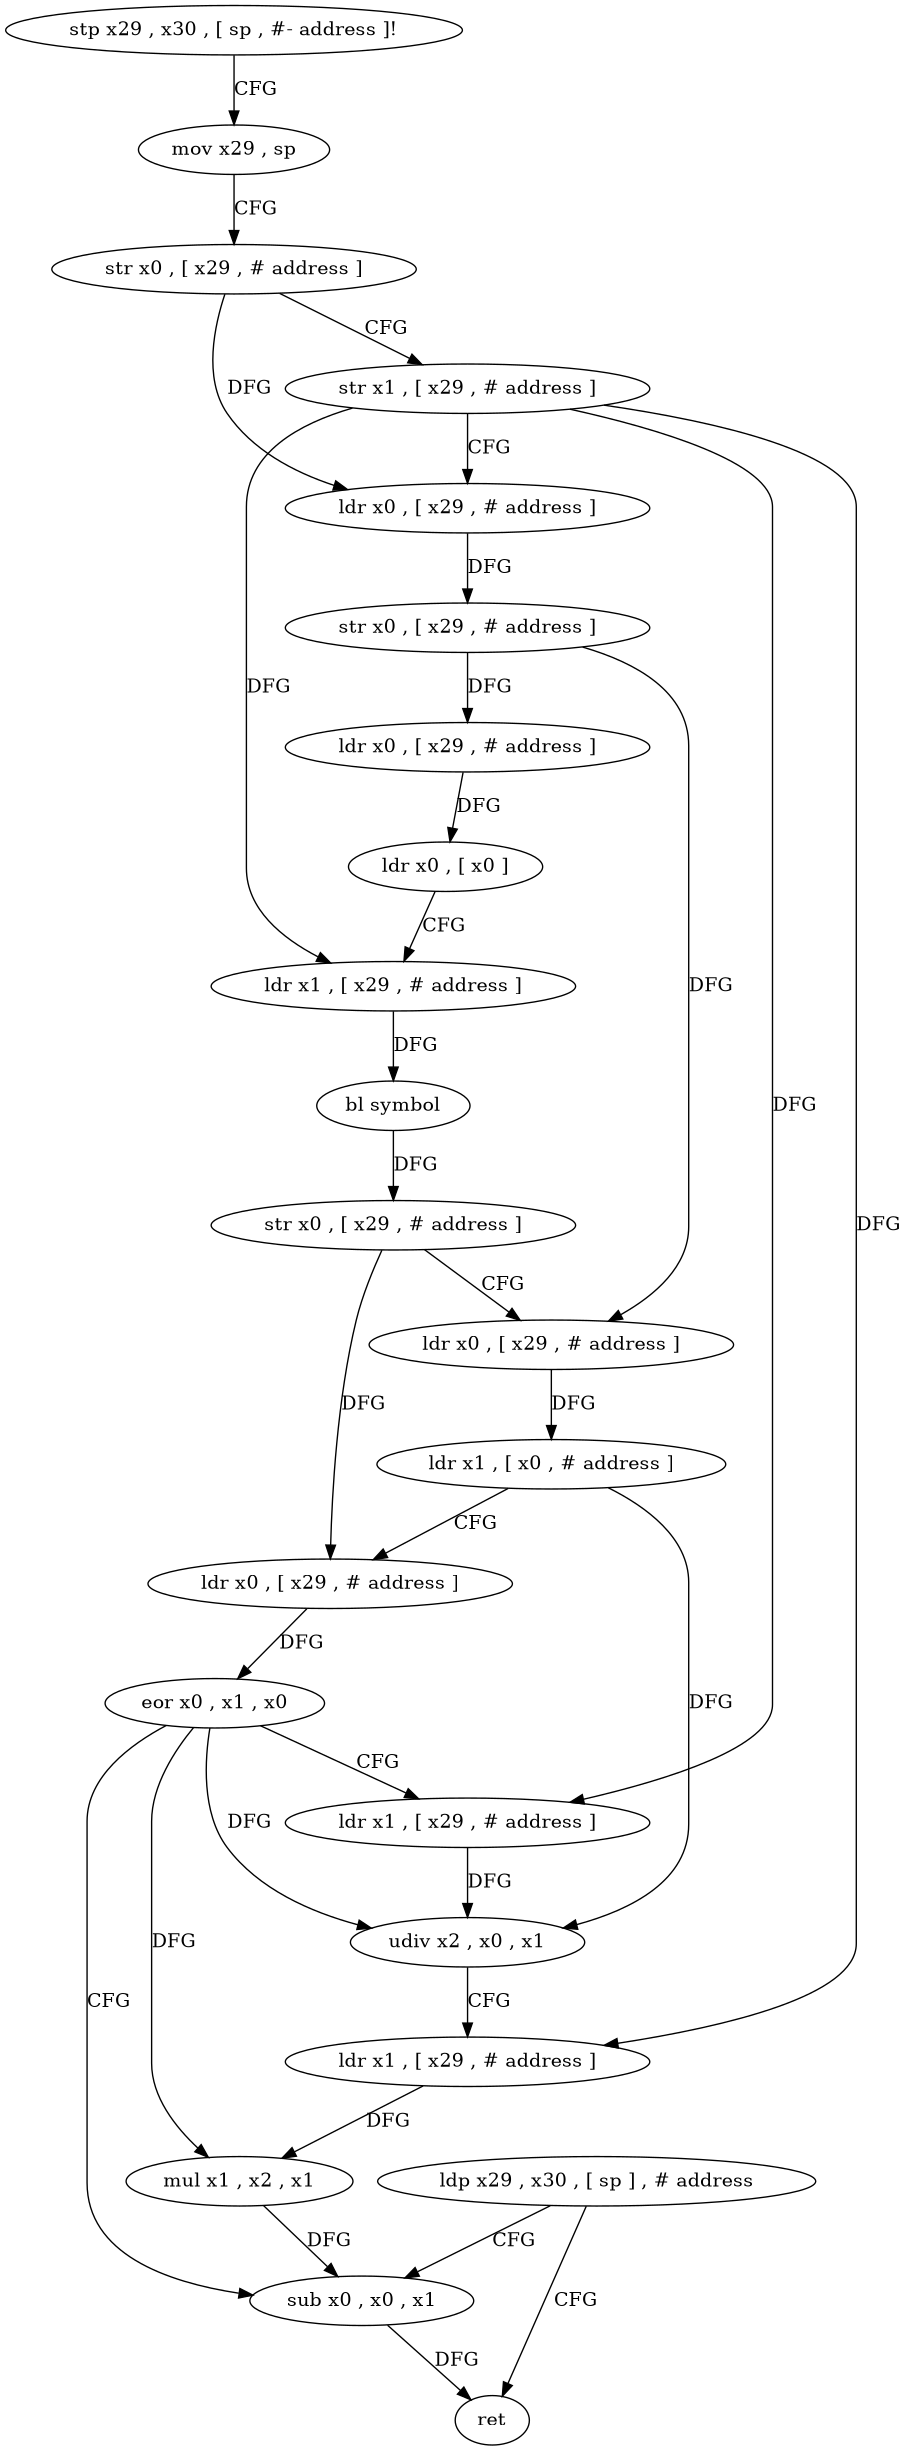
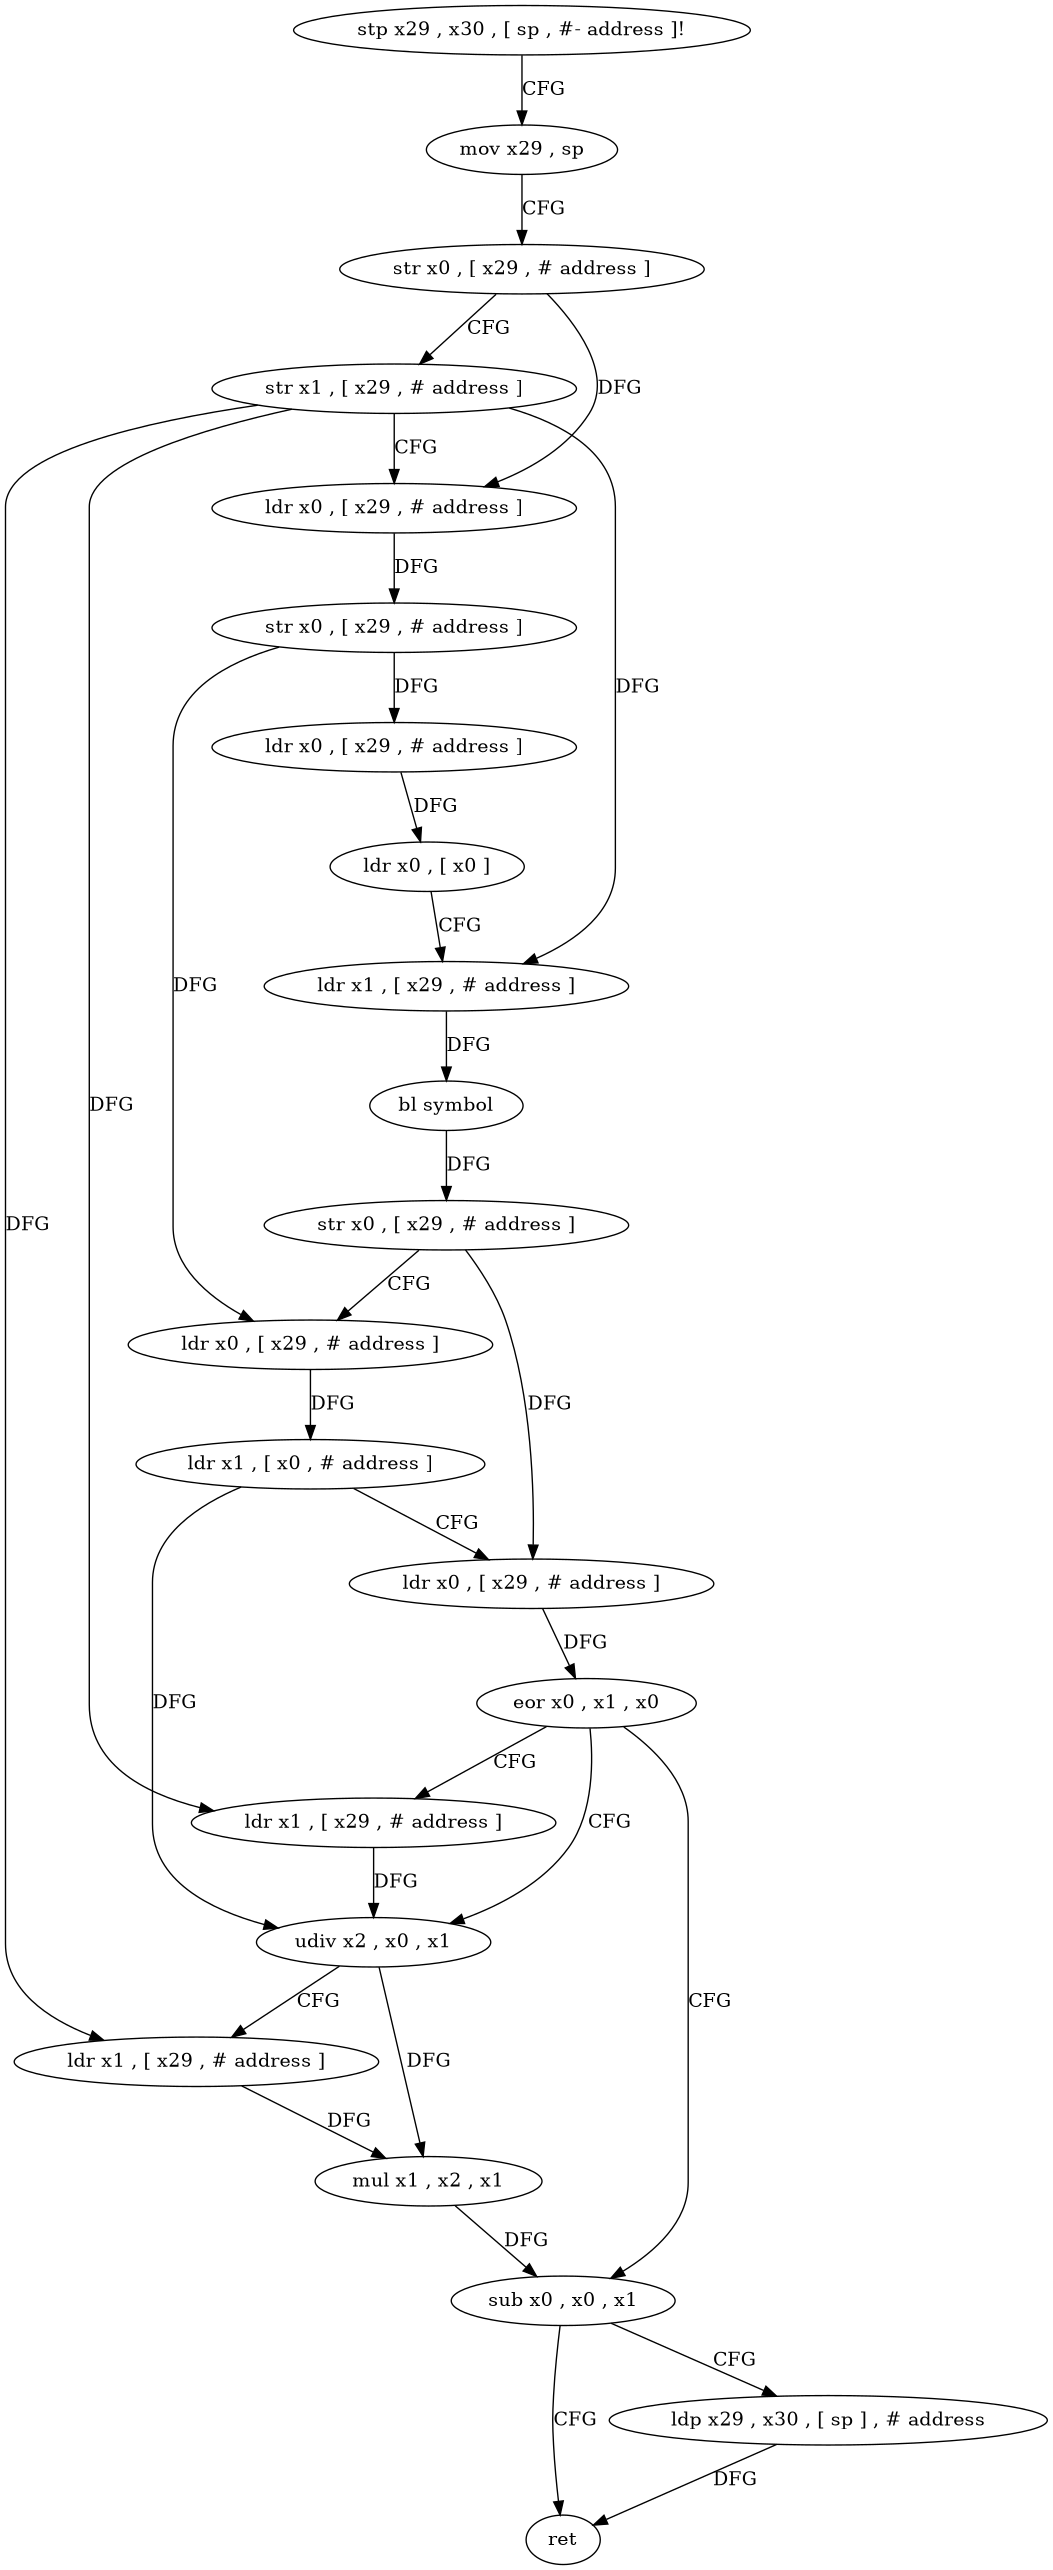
edge "eor x0 , x1 , x0" -> "udiv x2 , x0 , x1": label "DFG" -> "CFG"
edge "eor x0 , x1 , x0" -> "mul x1 , x2 , x1": now "udiv x2 , x0 , x1" -> "mul x1 , x2 , x1"
edge "ldp x29 , x30 , [ sp ] , # address" -> "sub x0 , x0 , x1": reversed
edge "ldp x29 , x30 , [ sp ] , # address" -> "ret": label "CFG" -> "DFG"
edge "sub x0 , x0 , x1" -> "ret": label "DFG" -> "CFG"
